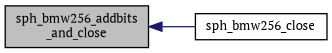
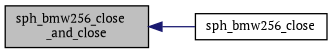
node "sph_bmw256_addbits _and_close": label "sph_bmw256_addbits _and_close" -> "sph_bmw256_close _and_close"
